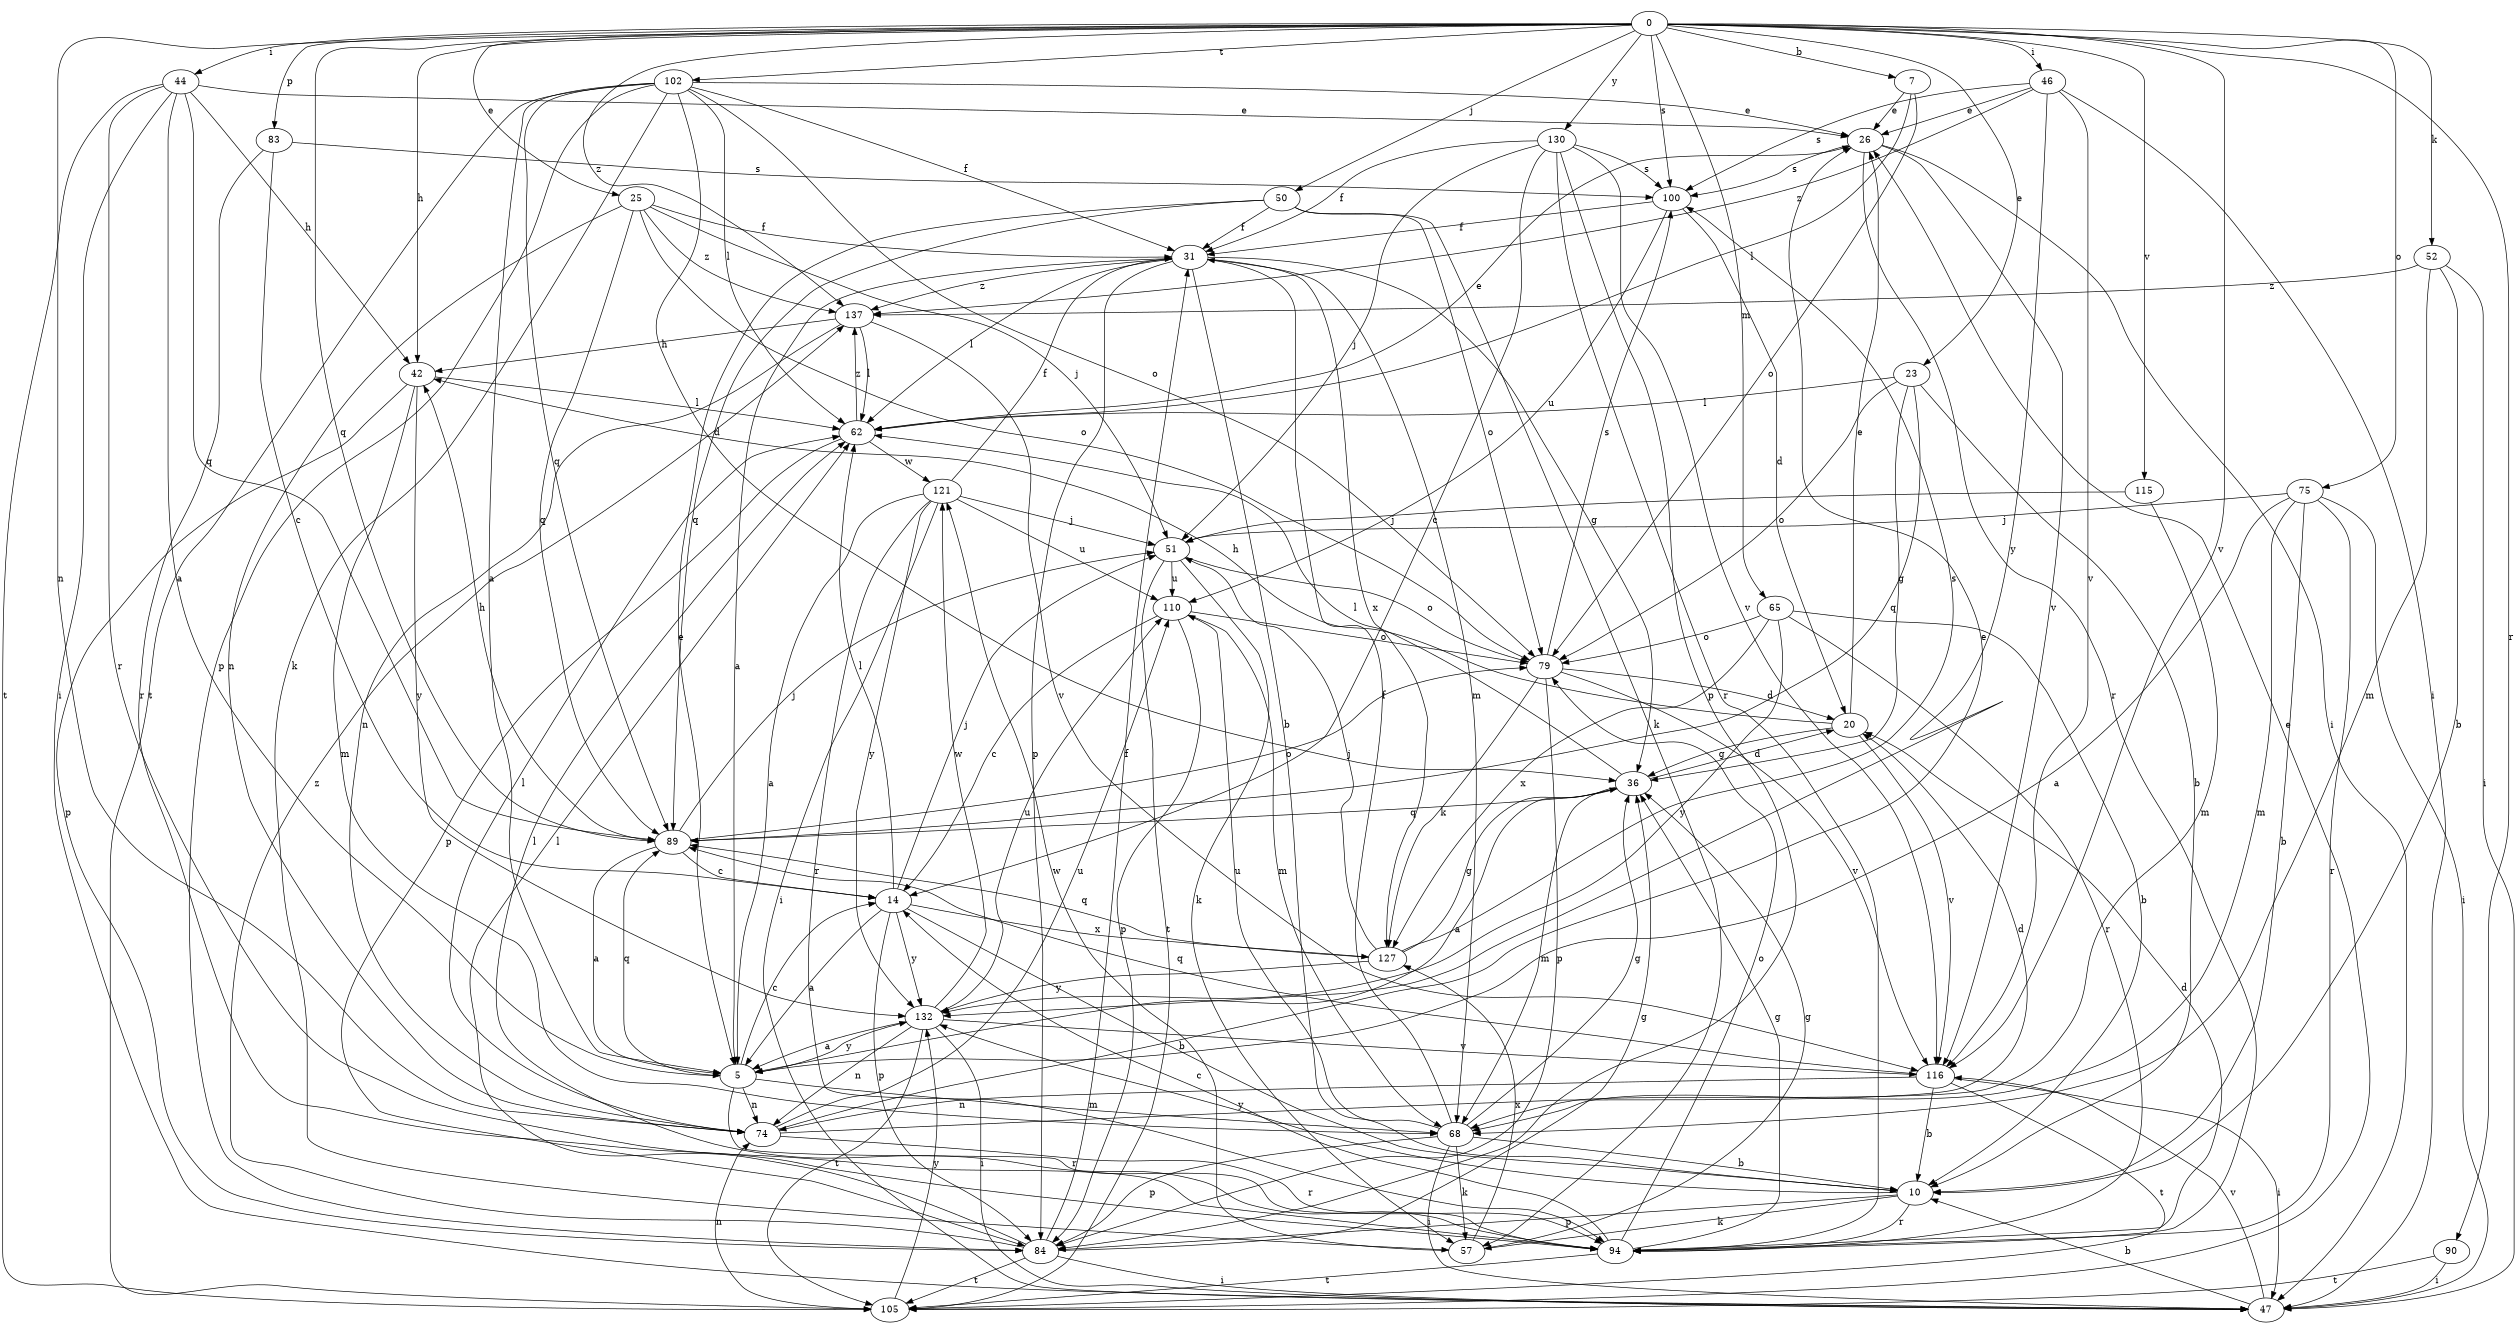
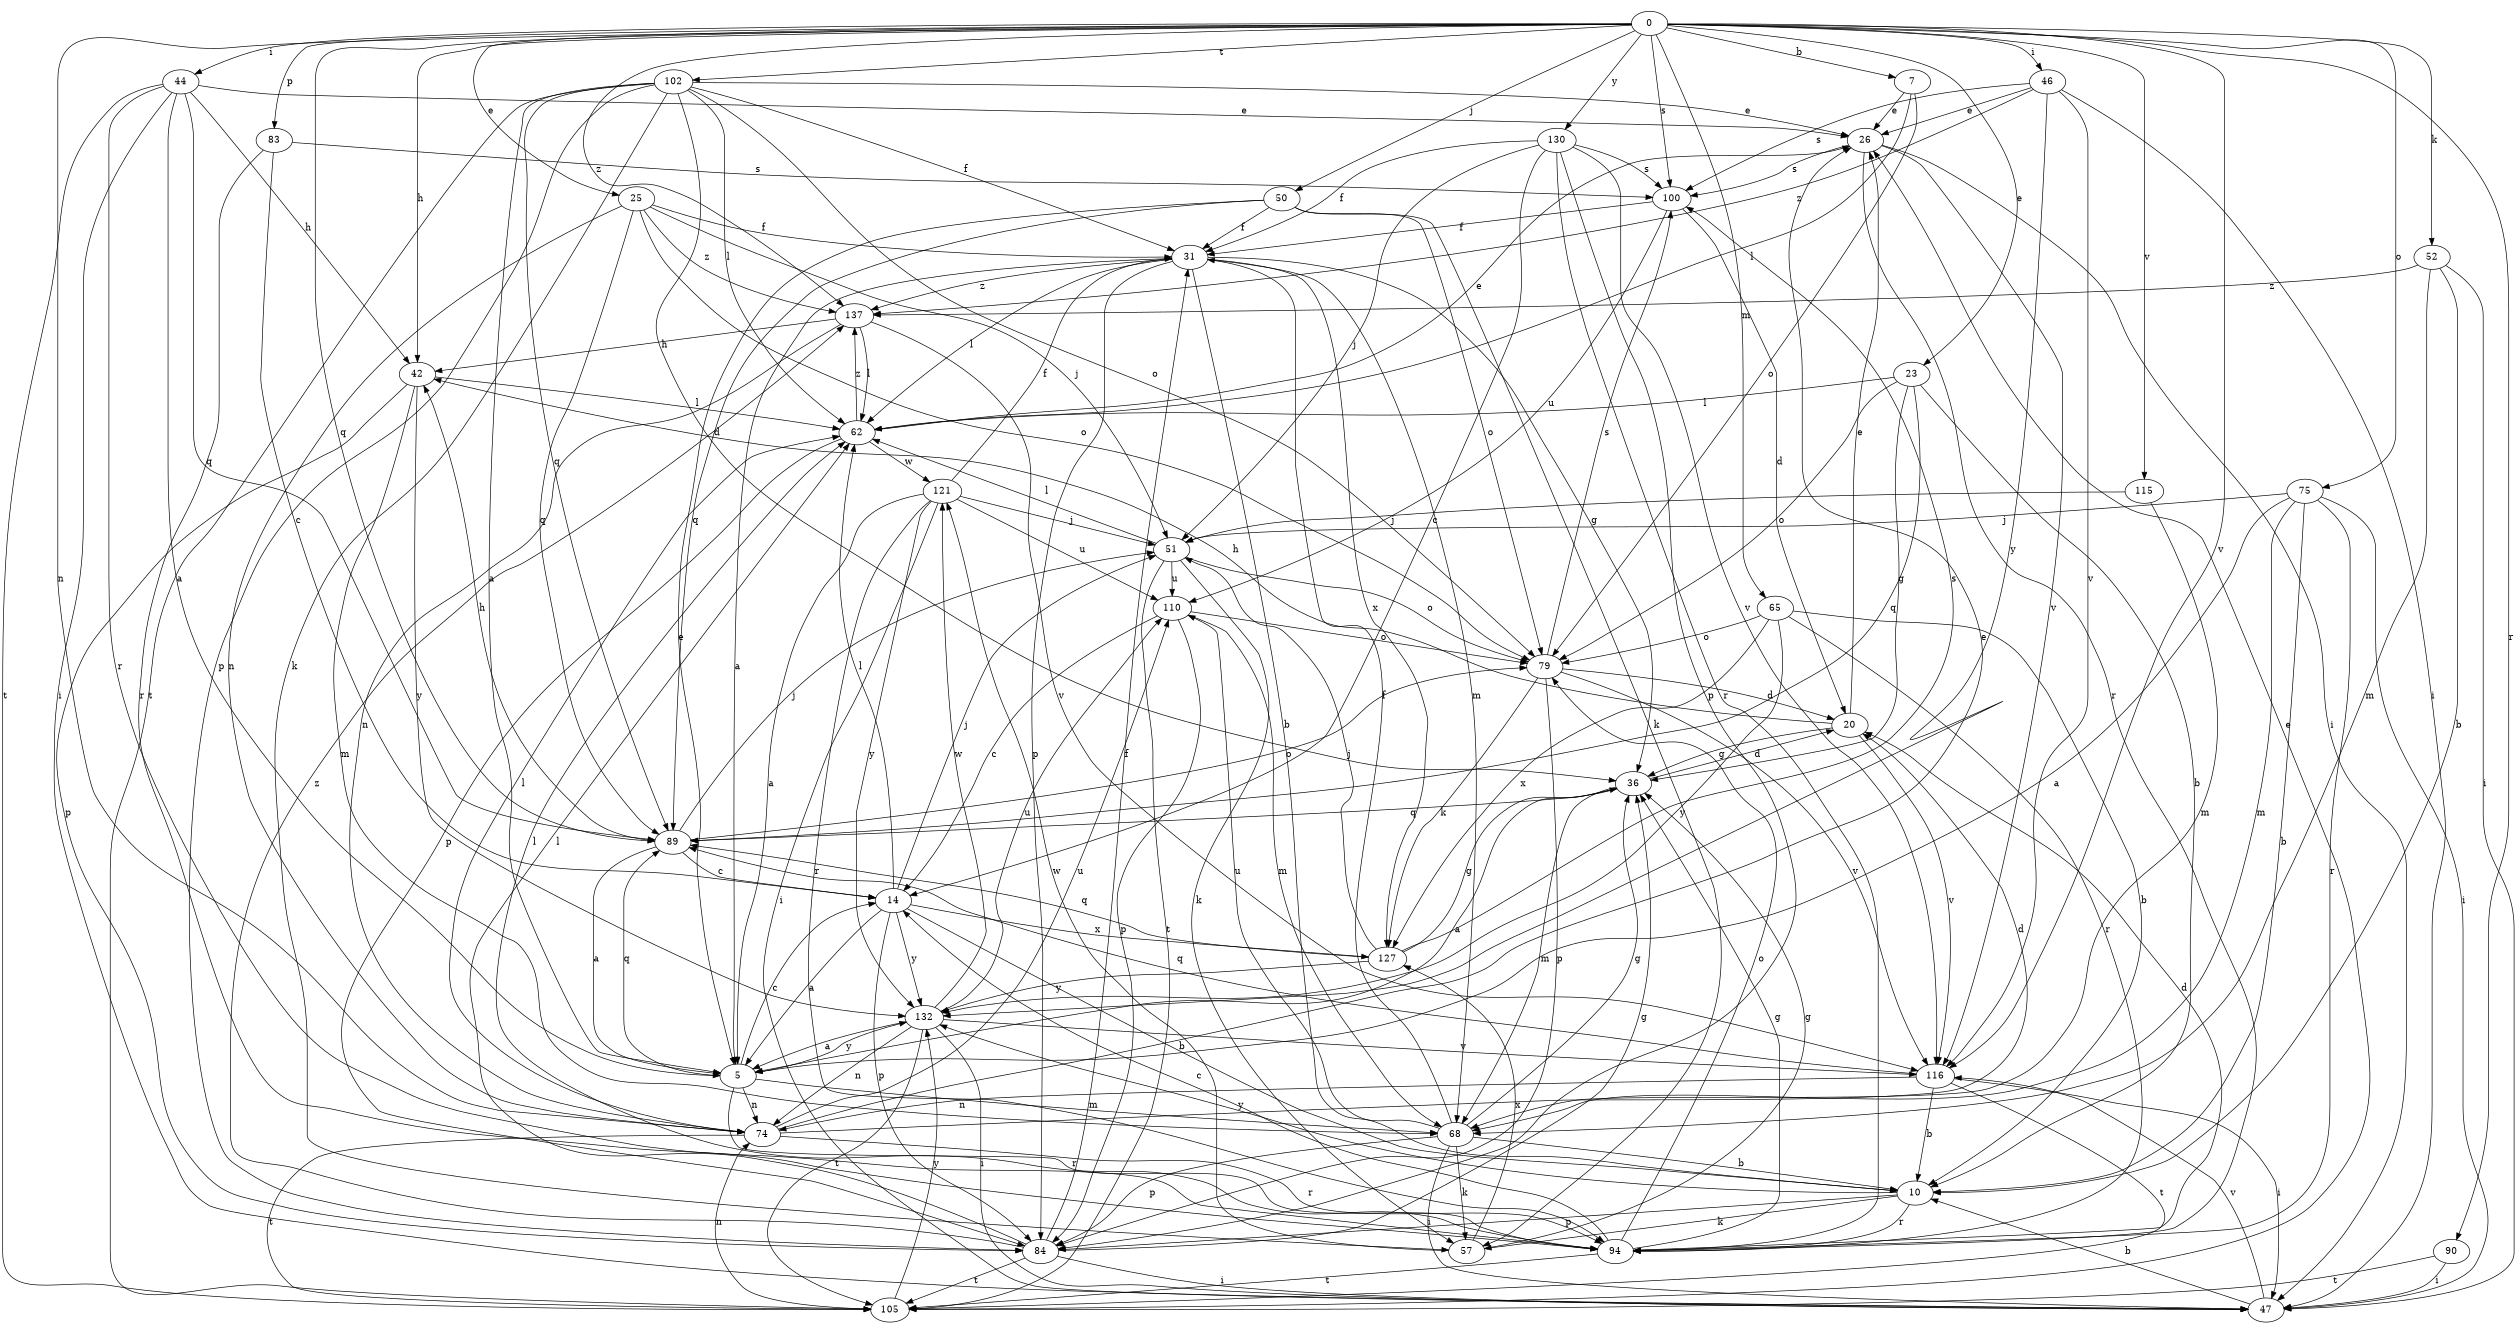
edge "36" -> "62": now "51" -> "62"
edge "74" -> "105": added, label "t"
